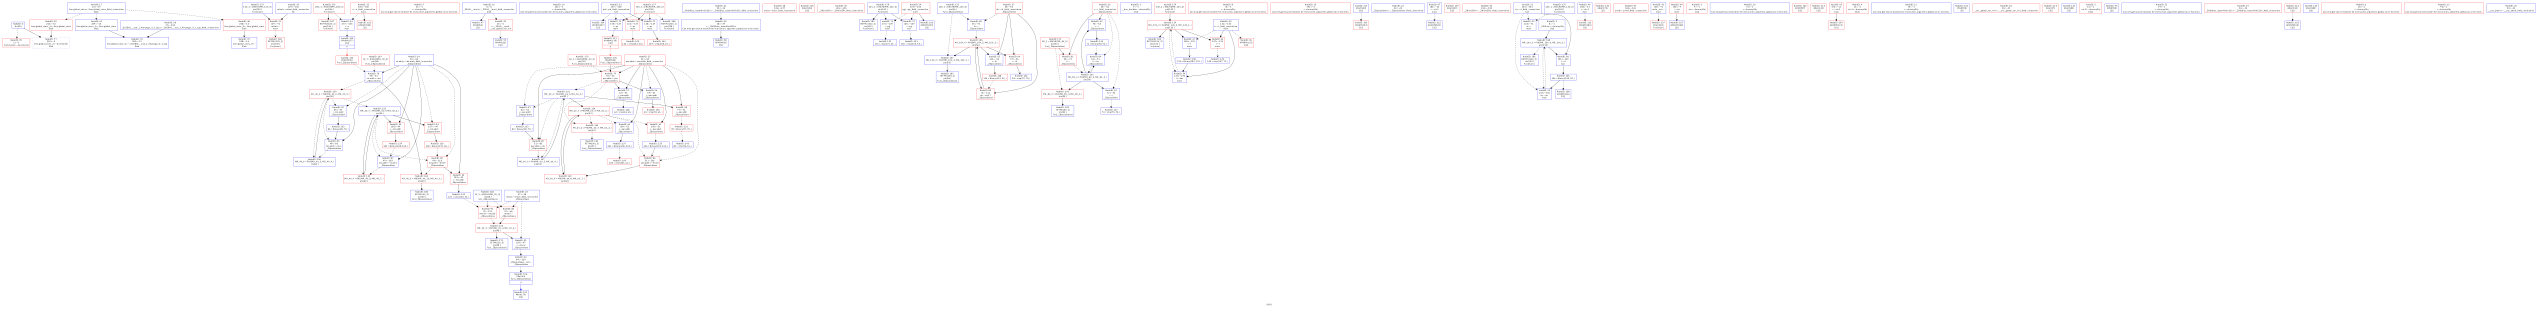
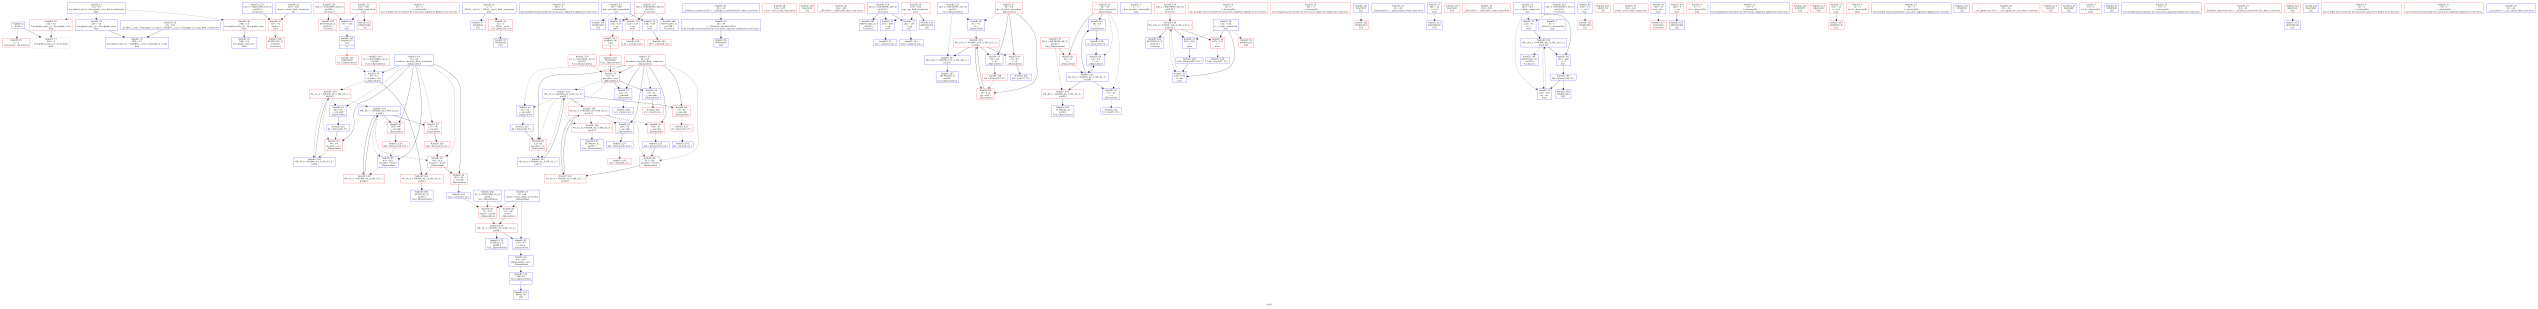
edge "NodeID: 177" -> "NodeID: 71": removed
edge "NodeID: 2" -> "NodeID: 158": now "NodeID: 92" -> "NodeID: 158"
node "NodeID: 83": color blue -> red
